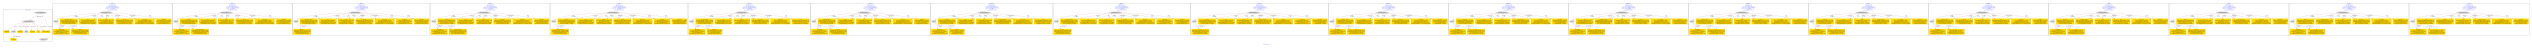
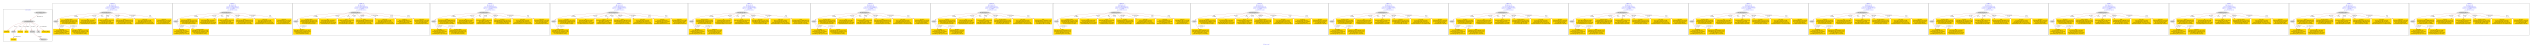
edge "EuropeanaAggregation4" -> "WebResource1": now "Provenance" -> "WebResource1"
node "Process": fillcolor lightgray -> gold
node "Provenance": fillcolor gold -> lightgray
node "title": fillcolor gold -> lightgray
